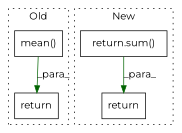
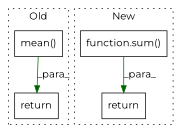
node "return.sum()": label "return.sum()" -> "function.sum()"
